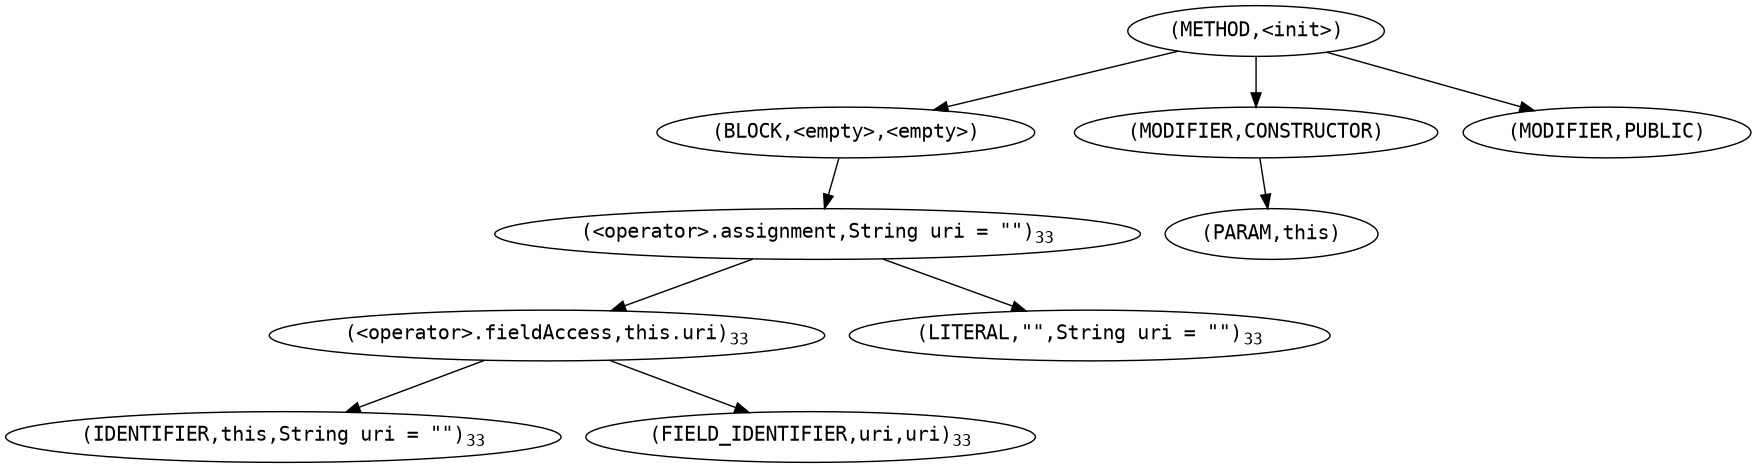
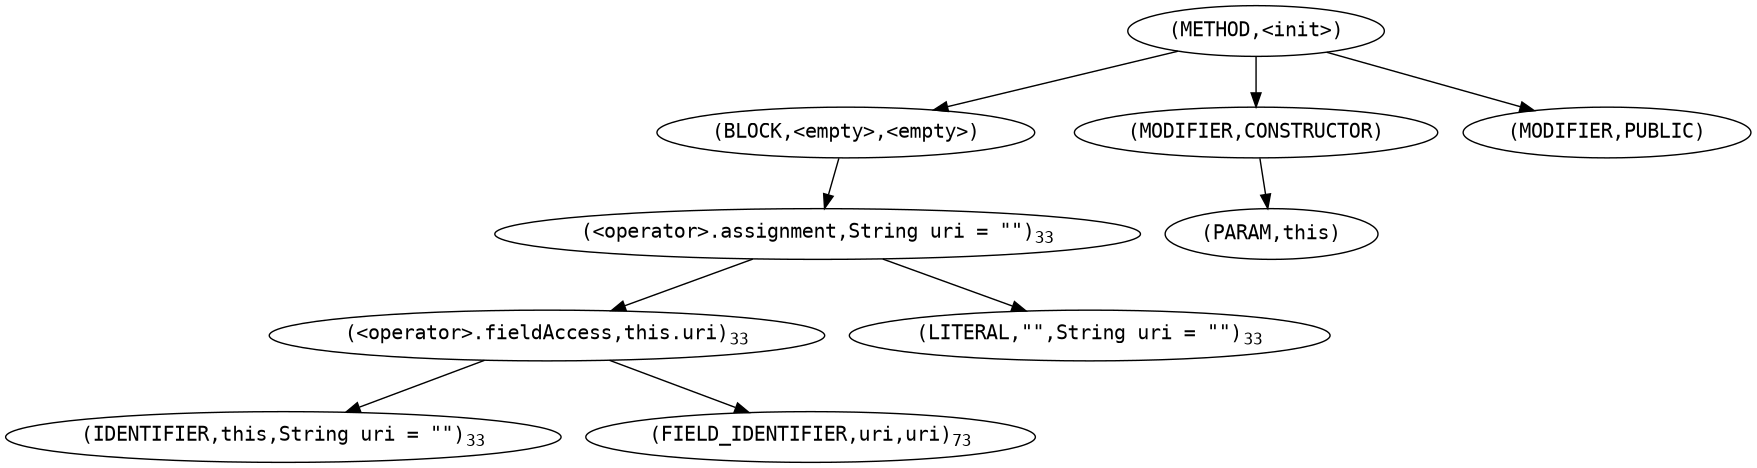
node "(FIELD_IDENTIFIER,uri,uri)": text "33" -> "73"
